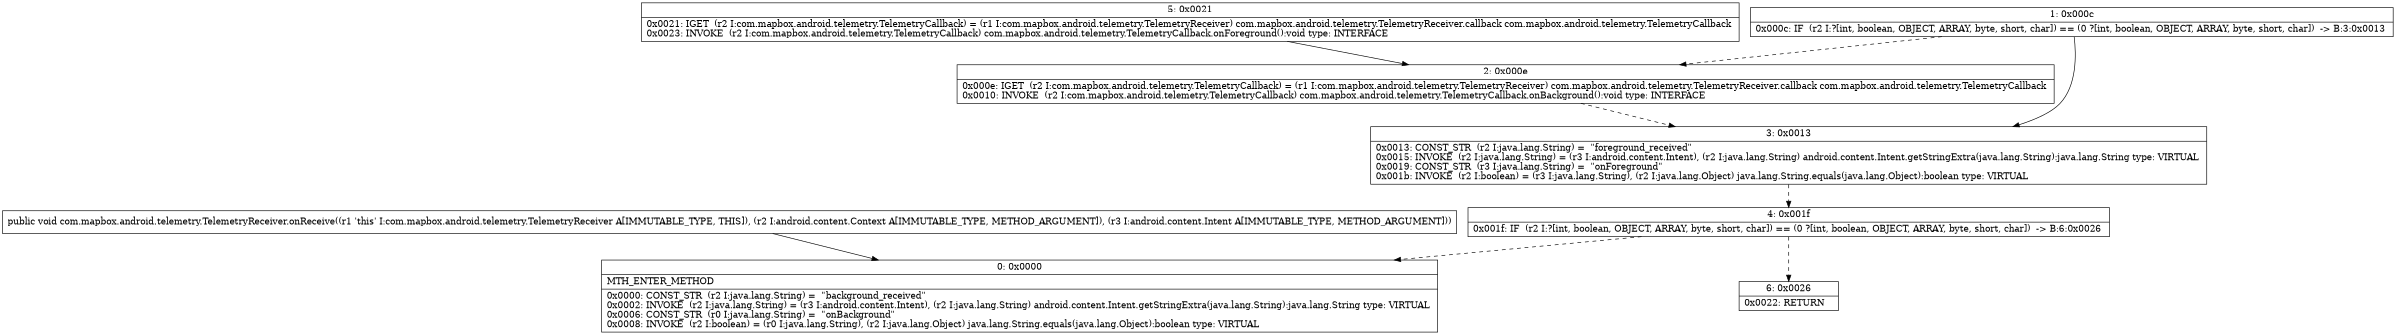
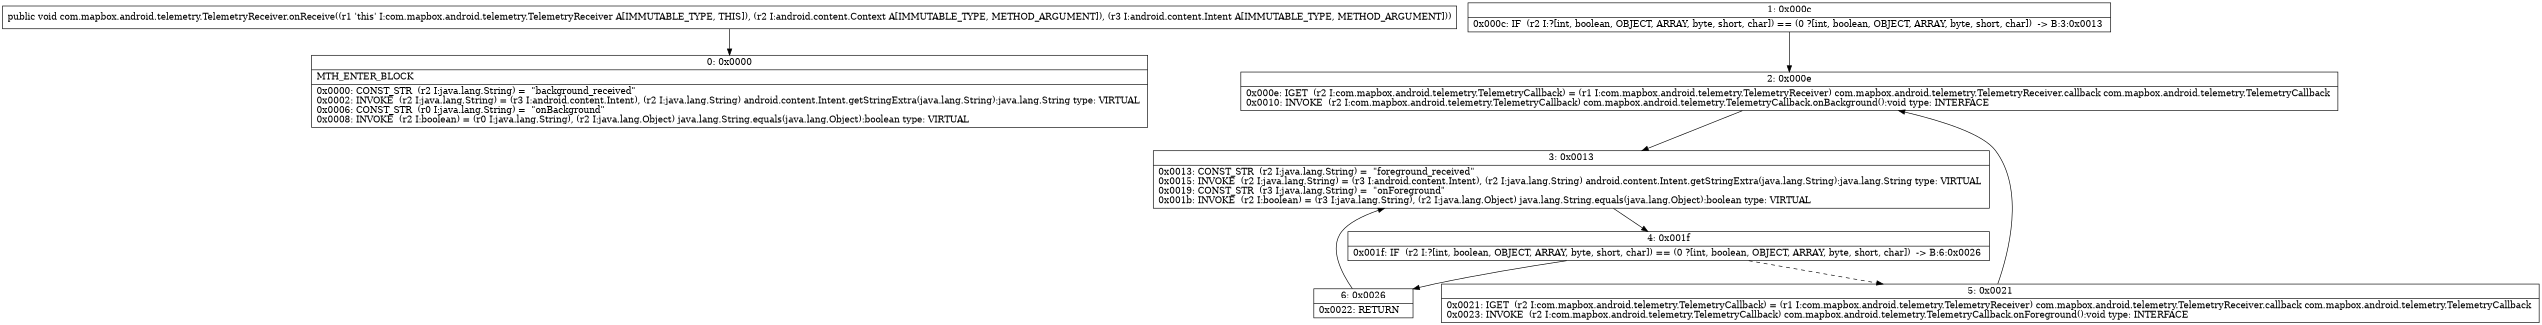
edge "1: 0x000c" -> "2: 0x000e": style dashed -> solid
edge "1: 0x000c" -> "3: 0x0013": now "6: 0x0026" -> "3: 0x0013"
edge "2: 0x000e" -> "3: 0x0013": style dashed -> solid
edge "3: 0x0013" -> "4: 0x001f": style dashed -> solid
edge "4: 0x001f" -> "0: 0x0000": now "4: 0x001f" -> "5: 0x0021"
edge "4: 0x001f" -> "6: 0x0026": style dashed -> solid
node "0: 0x0000": text "MTH_ENTER_METHOD" -> "MTH_ENTER_BLOCK"
